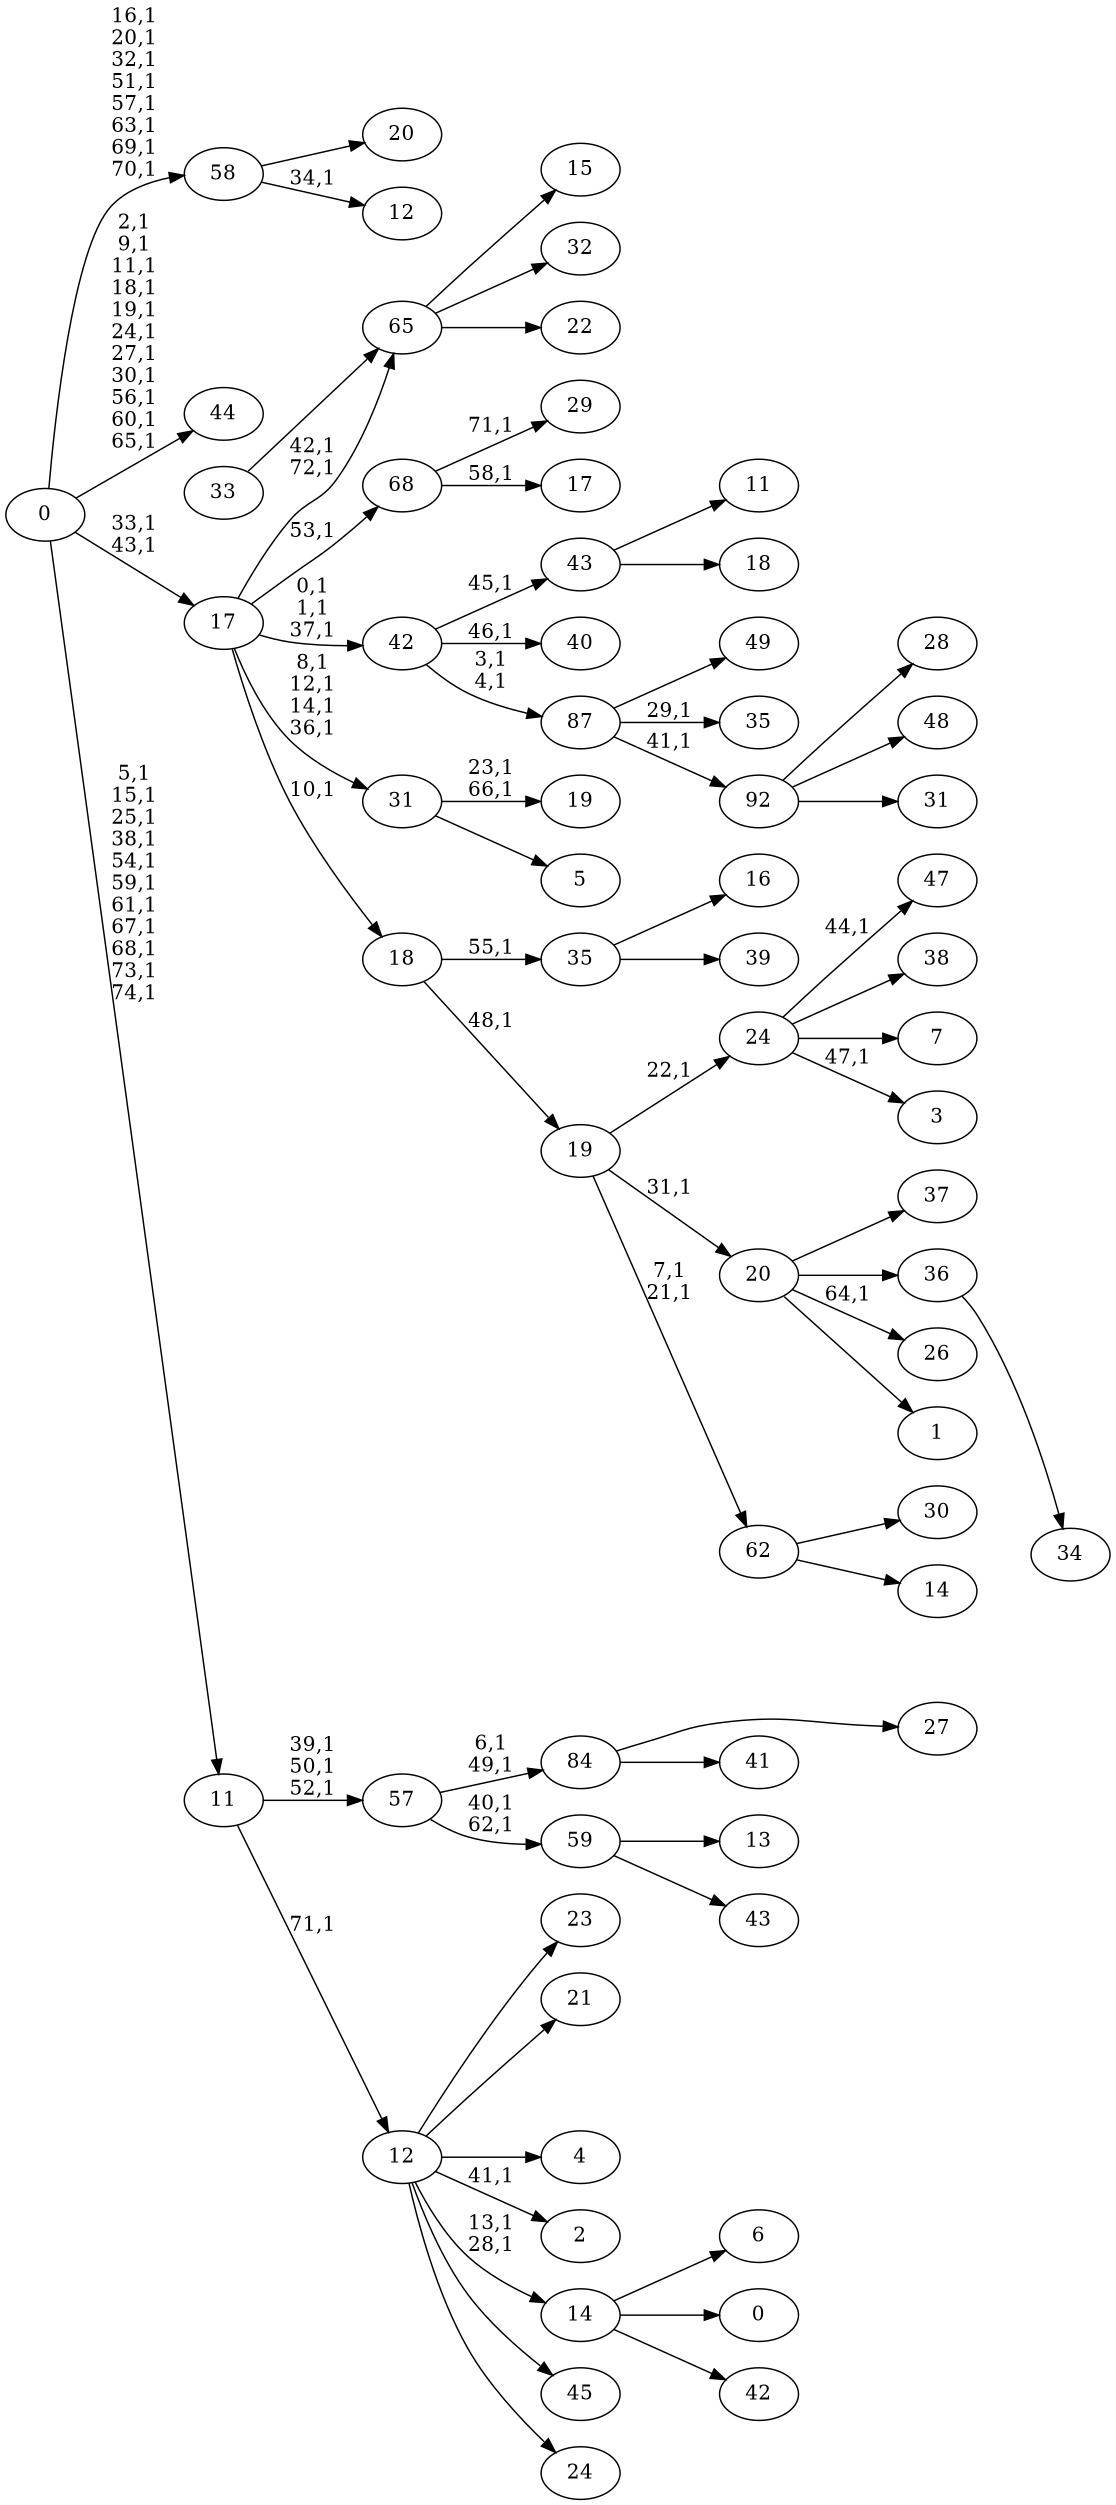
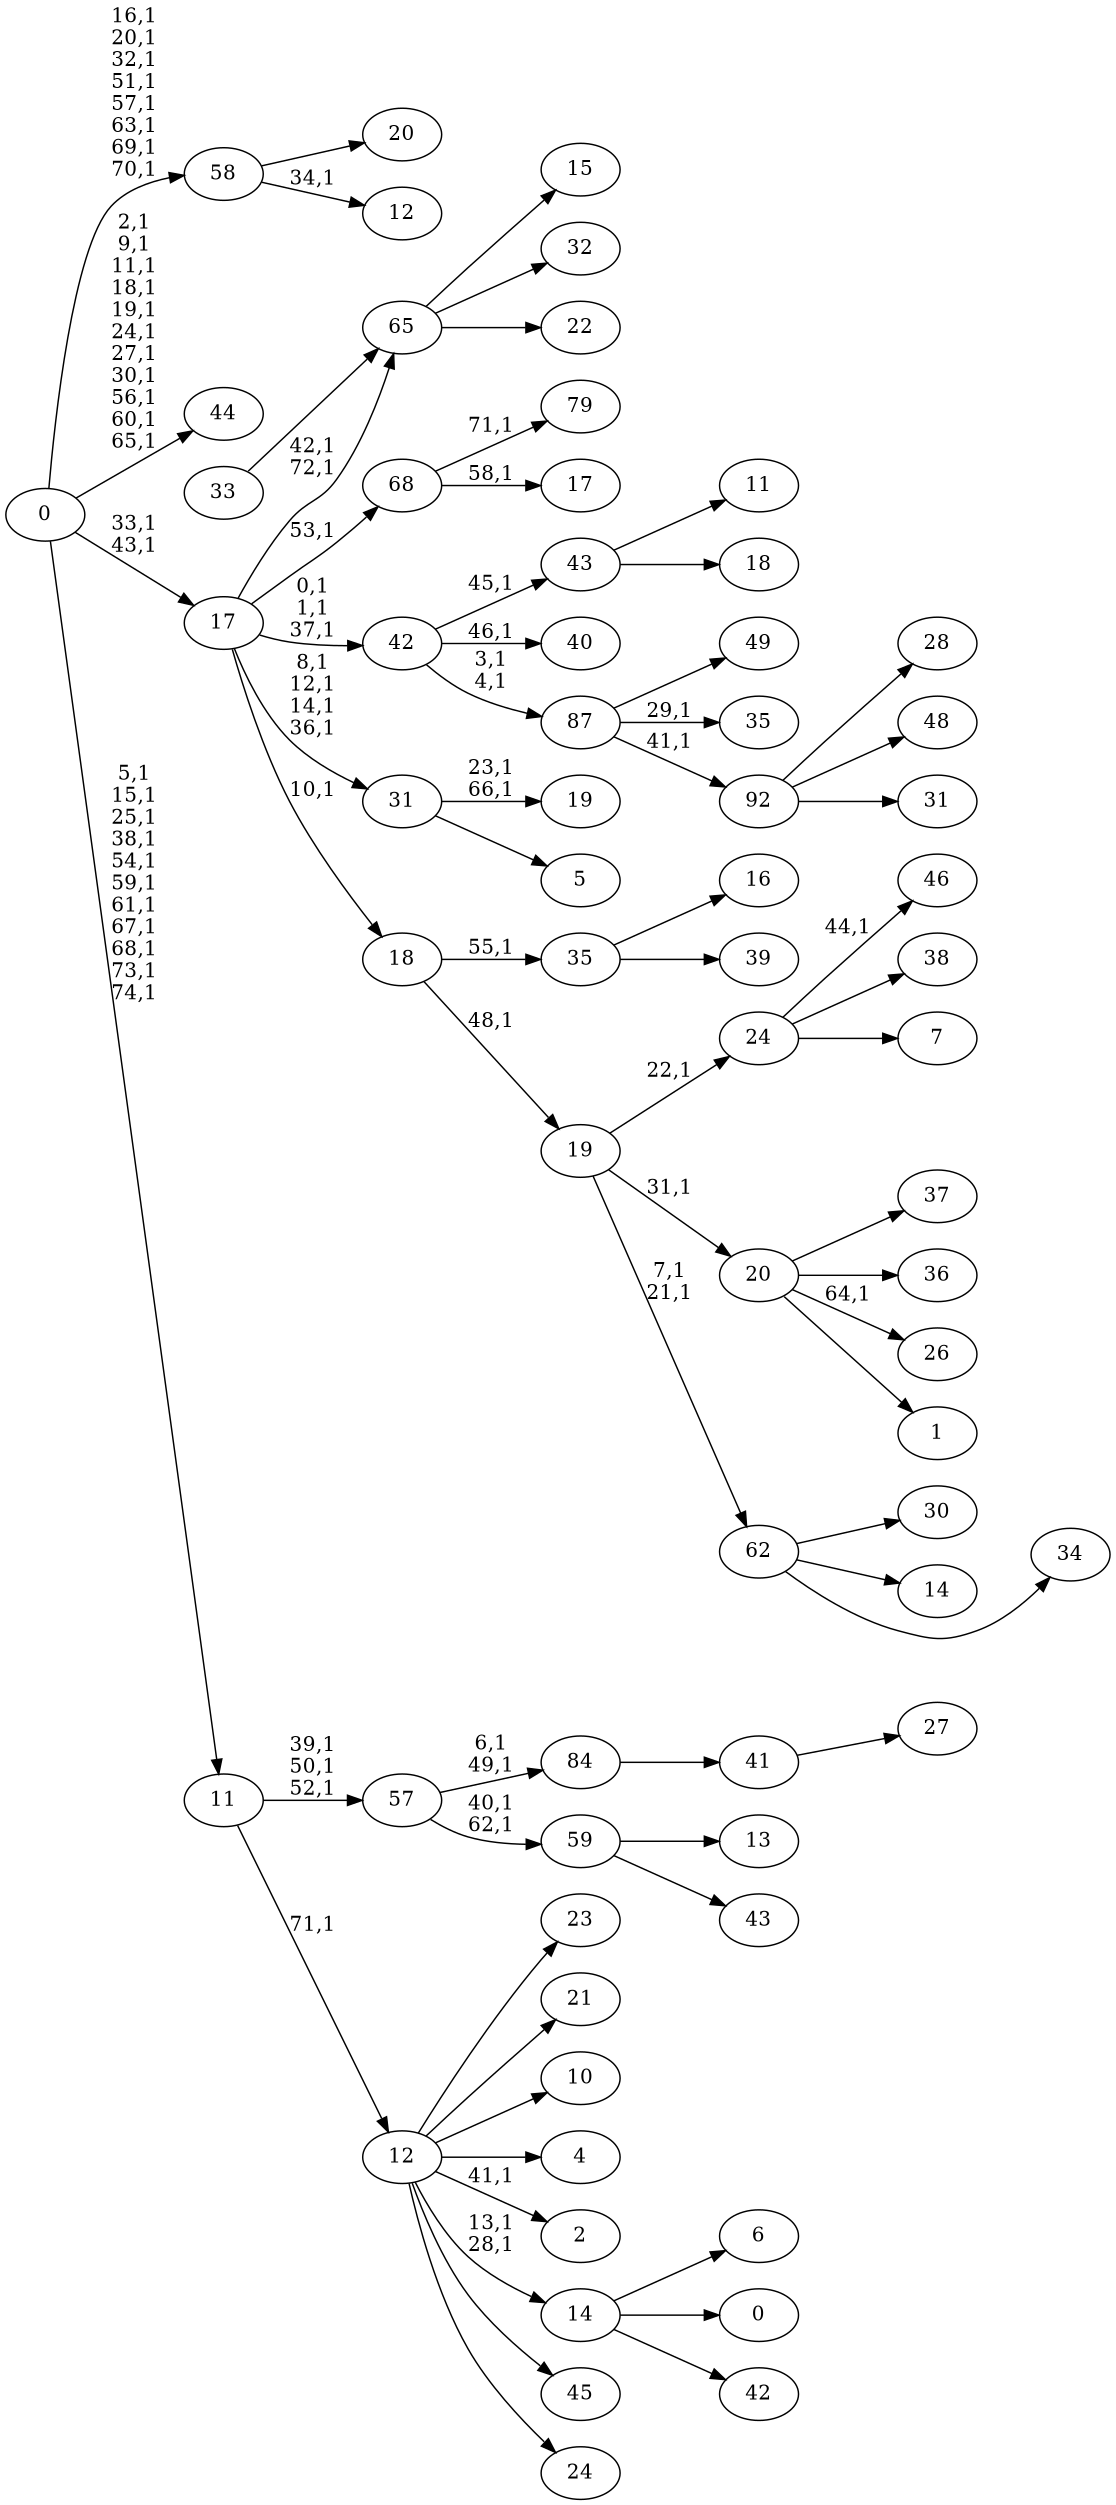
node "29": label "29" -> "79"
node "47": label "47" -> "46"
node "3": removed
edge "36" -> "34": now "62" -> "34"
edge "84" -> "27": now "41" -> "27"
node "10": added
